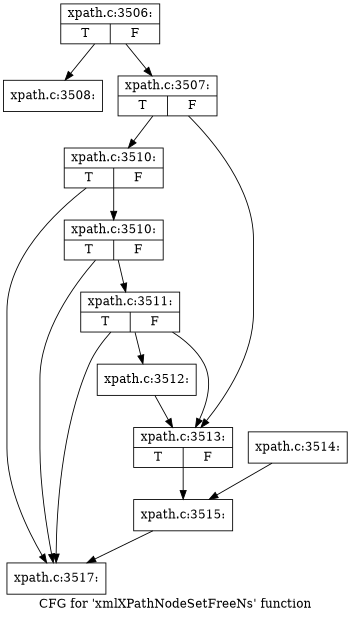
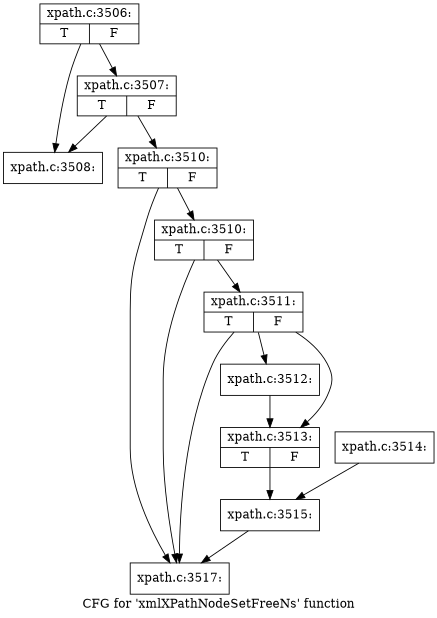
edge "xpath.c:3507:" -> "xpath.c:3513:": now "xpath.c:3507:" -> "xpath.c:3508:"
